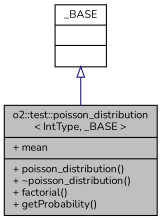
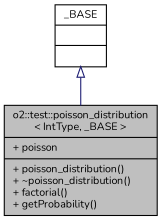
node "o2::test::poisson_distribution": text "+ mean" -> "+ poisson"
